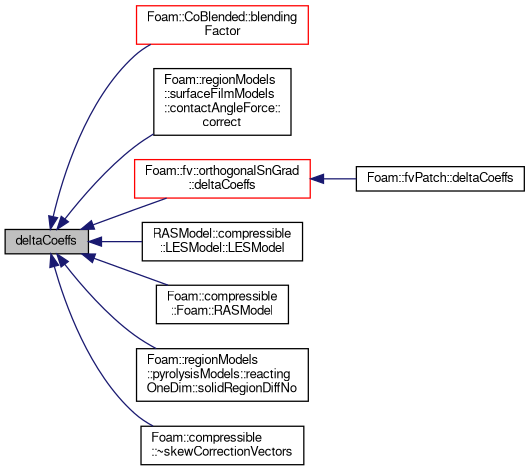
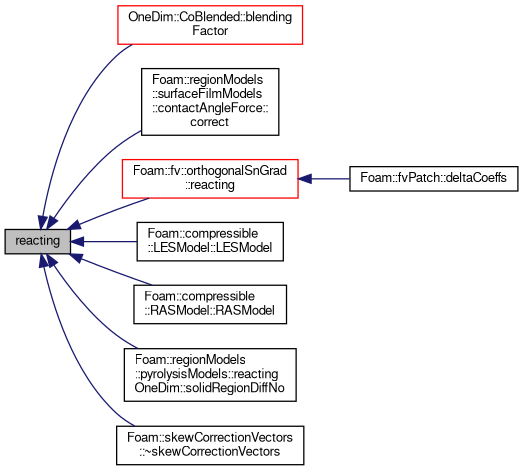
node "Foam::CoBlended::blending Factor": label "Foam::CoBlended::blending Factor" -> "OneDim::CoBlended::blending Factor"
node "Foam::fv::orthogonalSnGrad ::deltaCoeffs": label "Foam::fv::orthogonalSnGrad ::deltaCoeffs" -> "Foam::fv::orthogonalSnGrad ::reacting"
node "deltaCoeffs": label "deltaCoeffs" -> "reacting"
node "RASModel::compressible ::LESModel::LESModel": label "RASModel::compressible ::LESModel::LESModel" -> "Foam::compressible ::LESModel::LESModel"
node "Foam::compressible ::Foam::RASModel": label "Foam::compressible ::Foam::RASModel" -> "Foam::compressible ::RASModel::RASModel"
node "Foam::compressible ::~skewCorrectionVectors": label "Foam::compressible ::~skewCorrectionVectors" -> "Foam::skewCorrectionVectors ::~skewCorrectionVectors"
